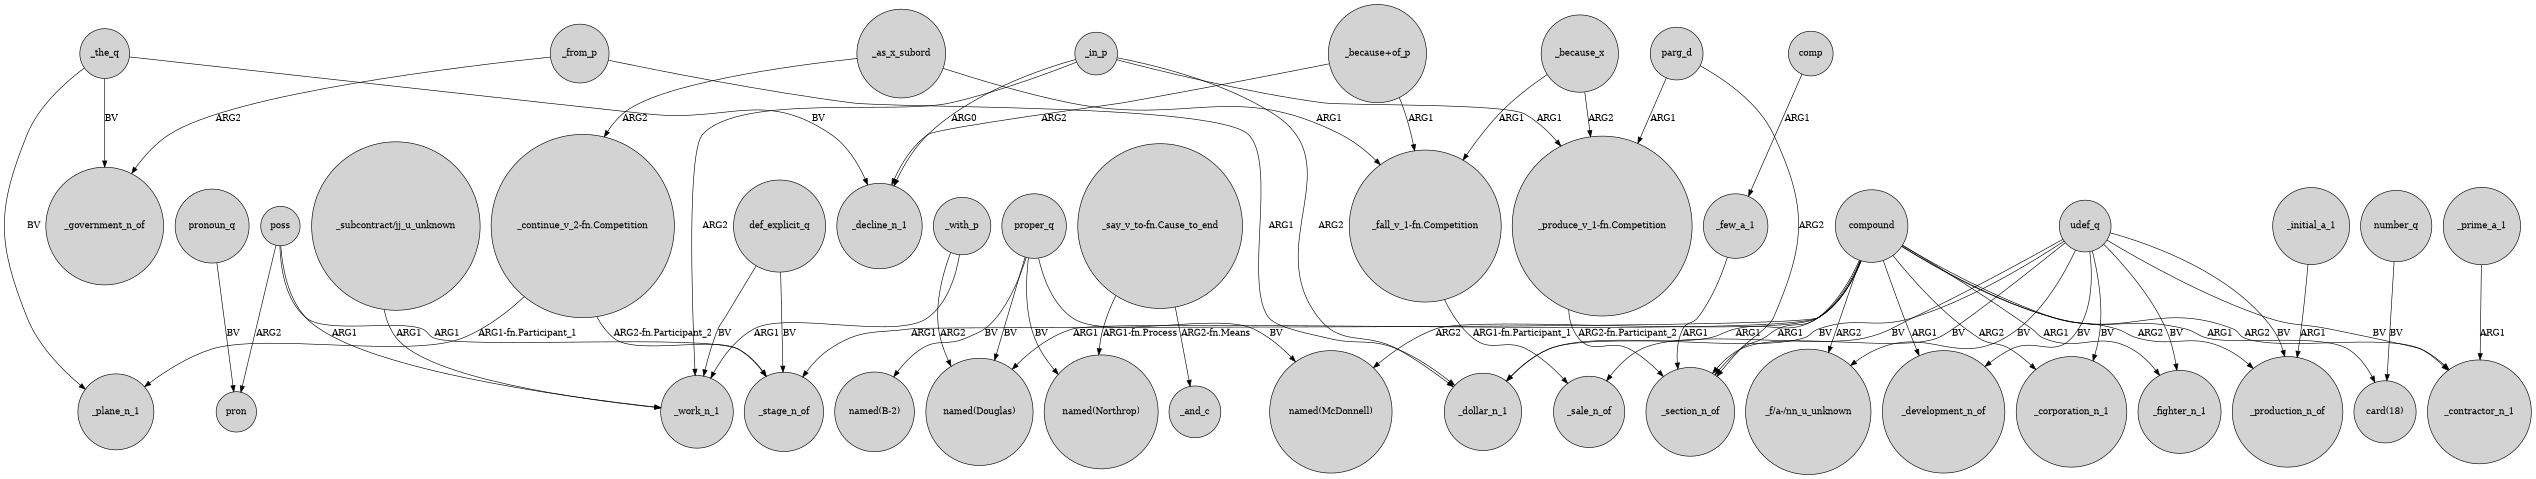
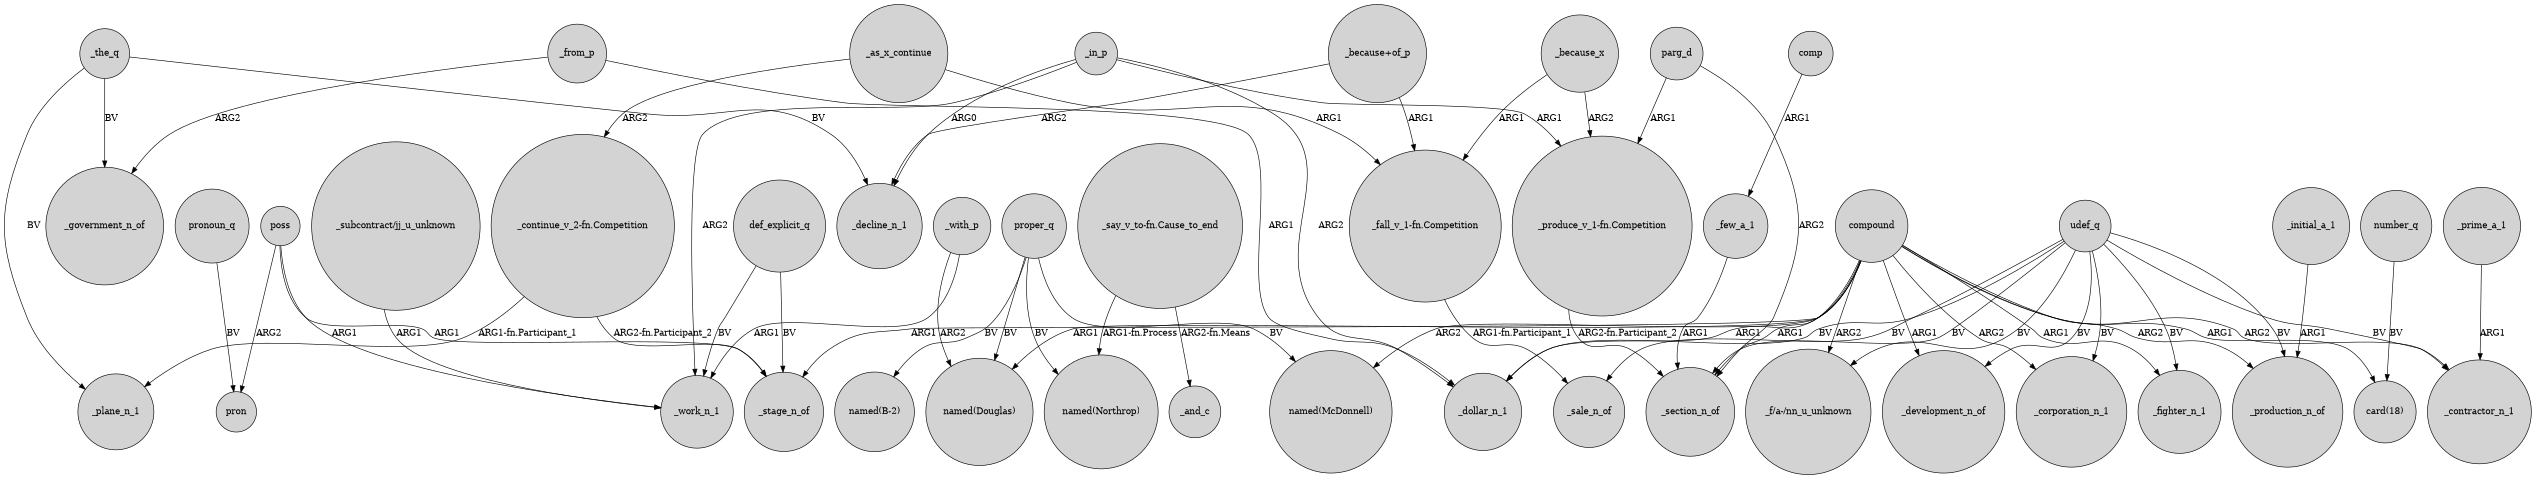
node "_as_x_subord": label "_as_x_subord" -> "_as_x_continue"
